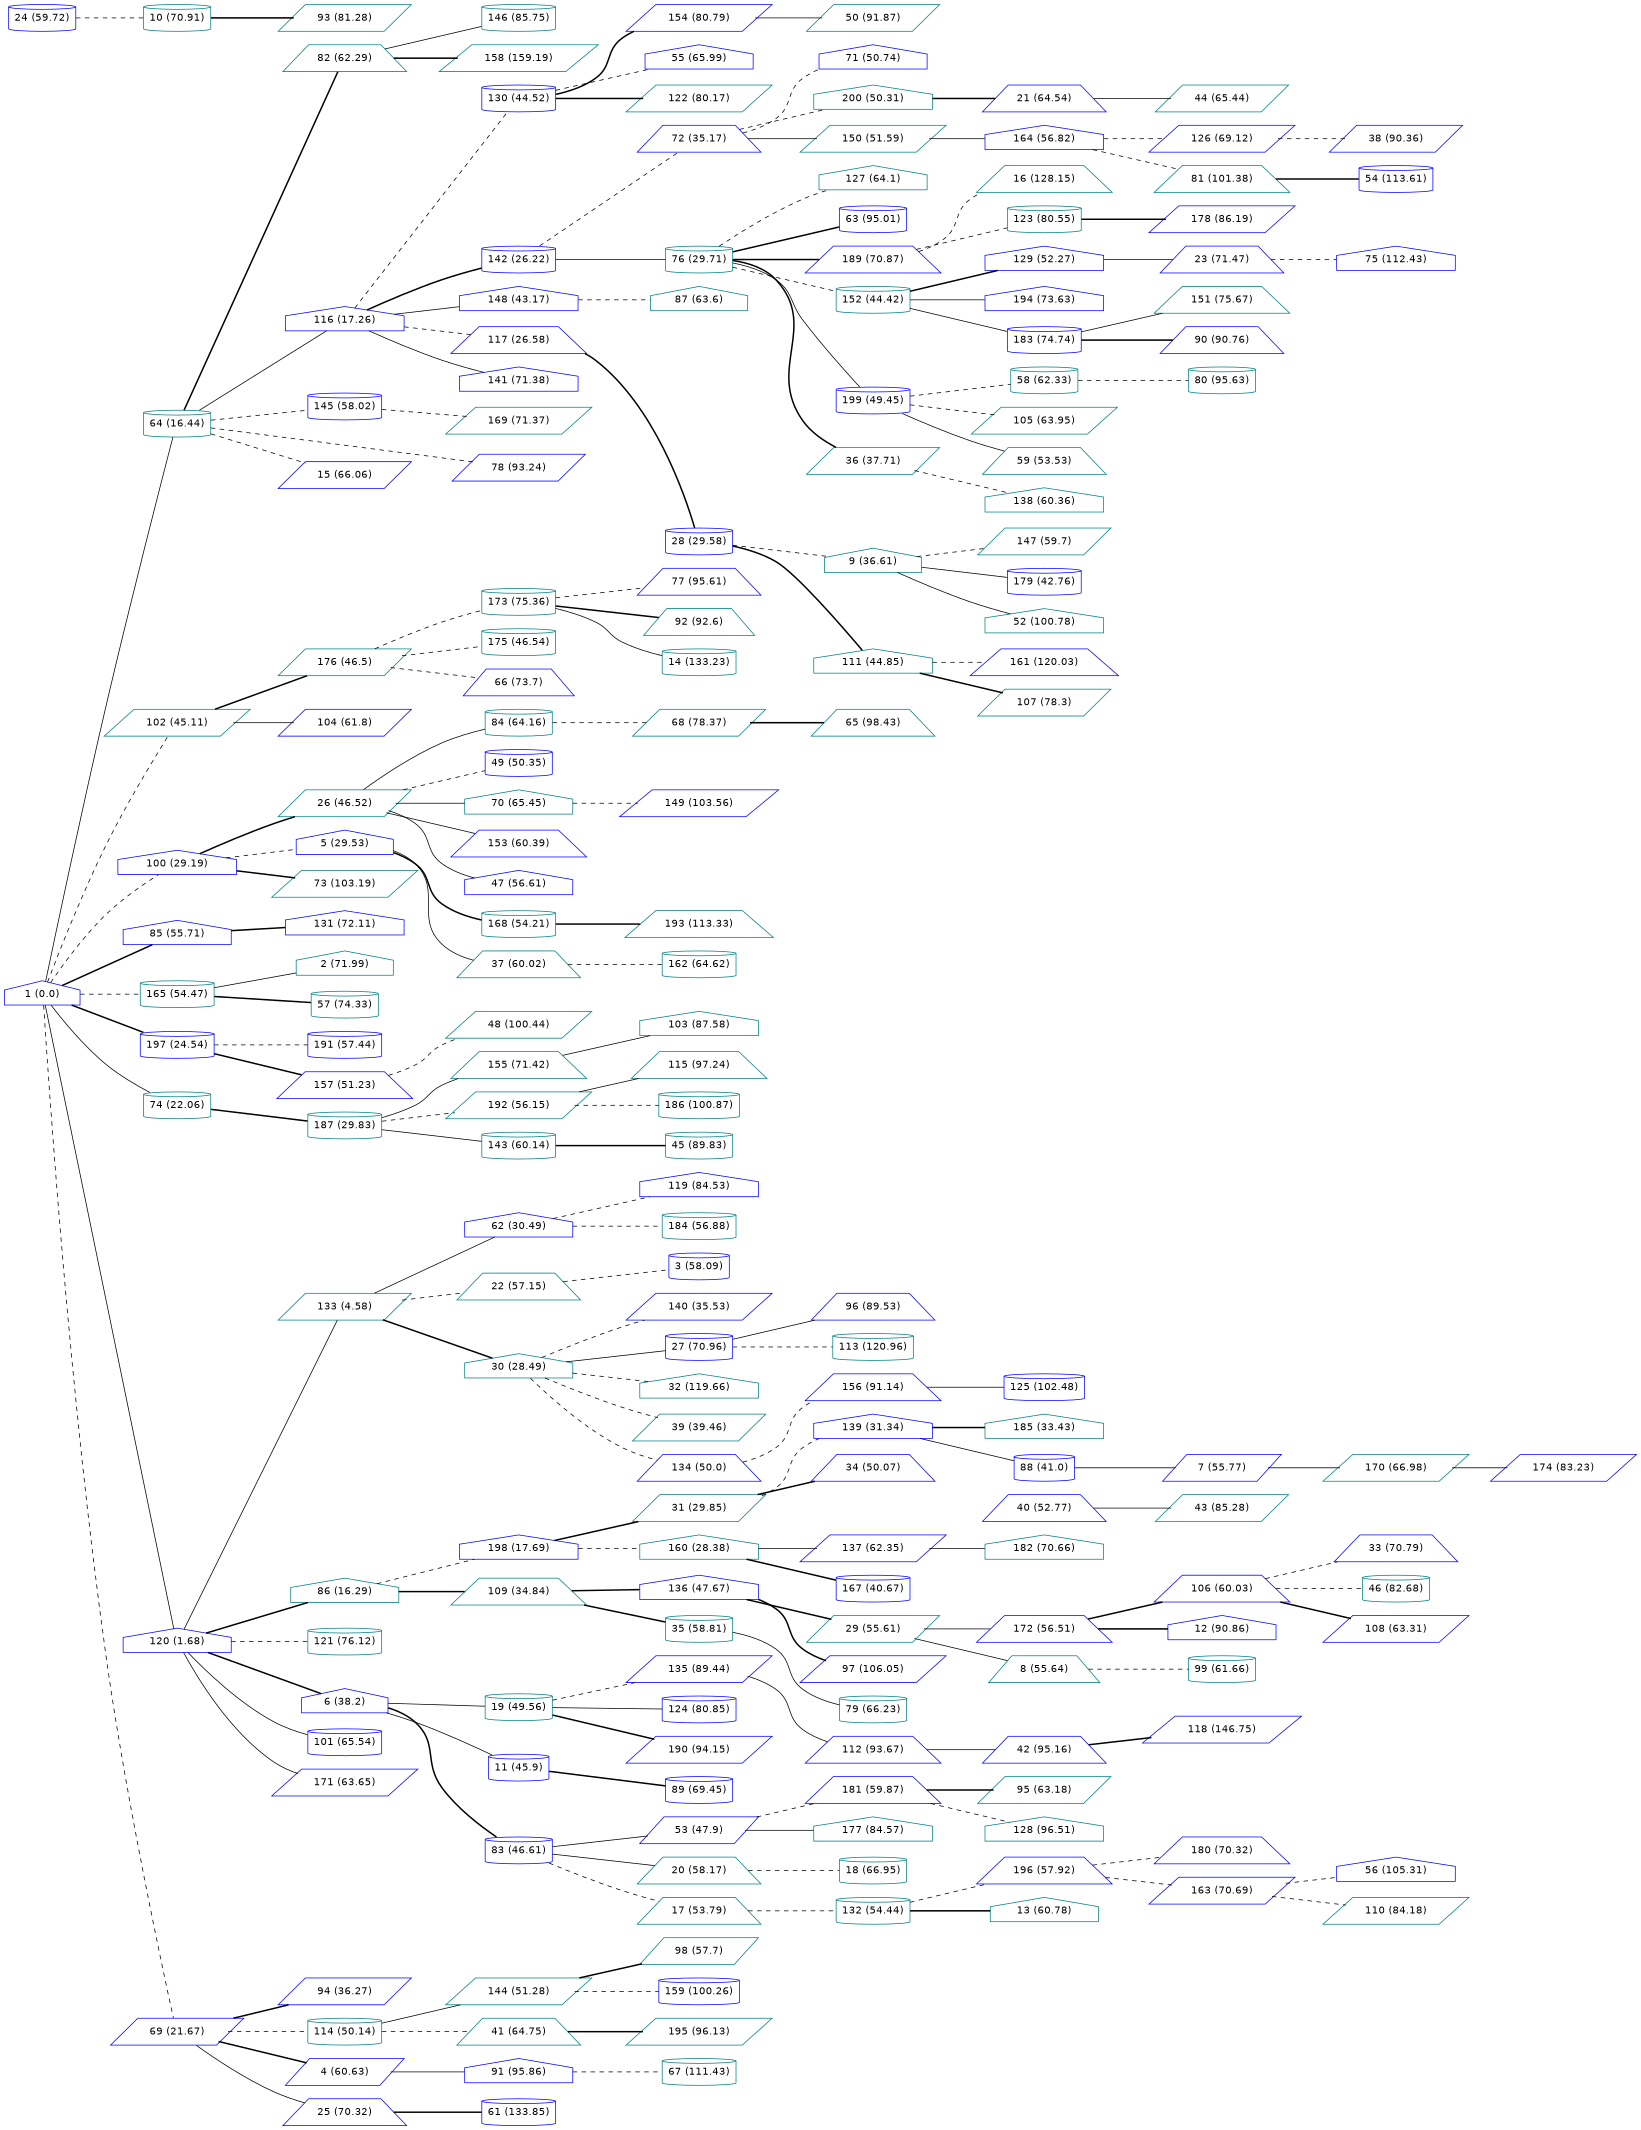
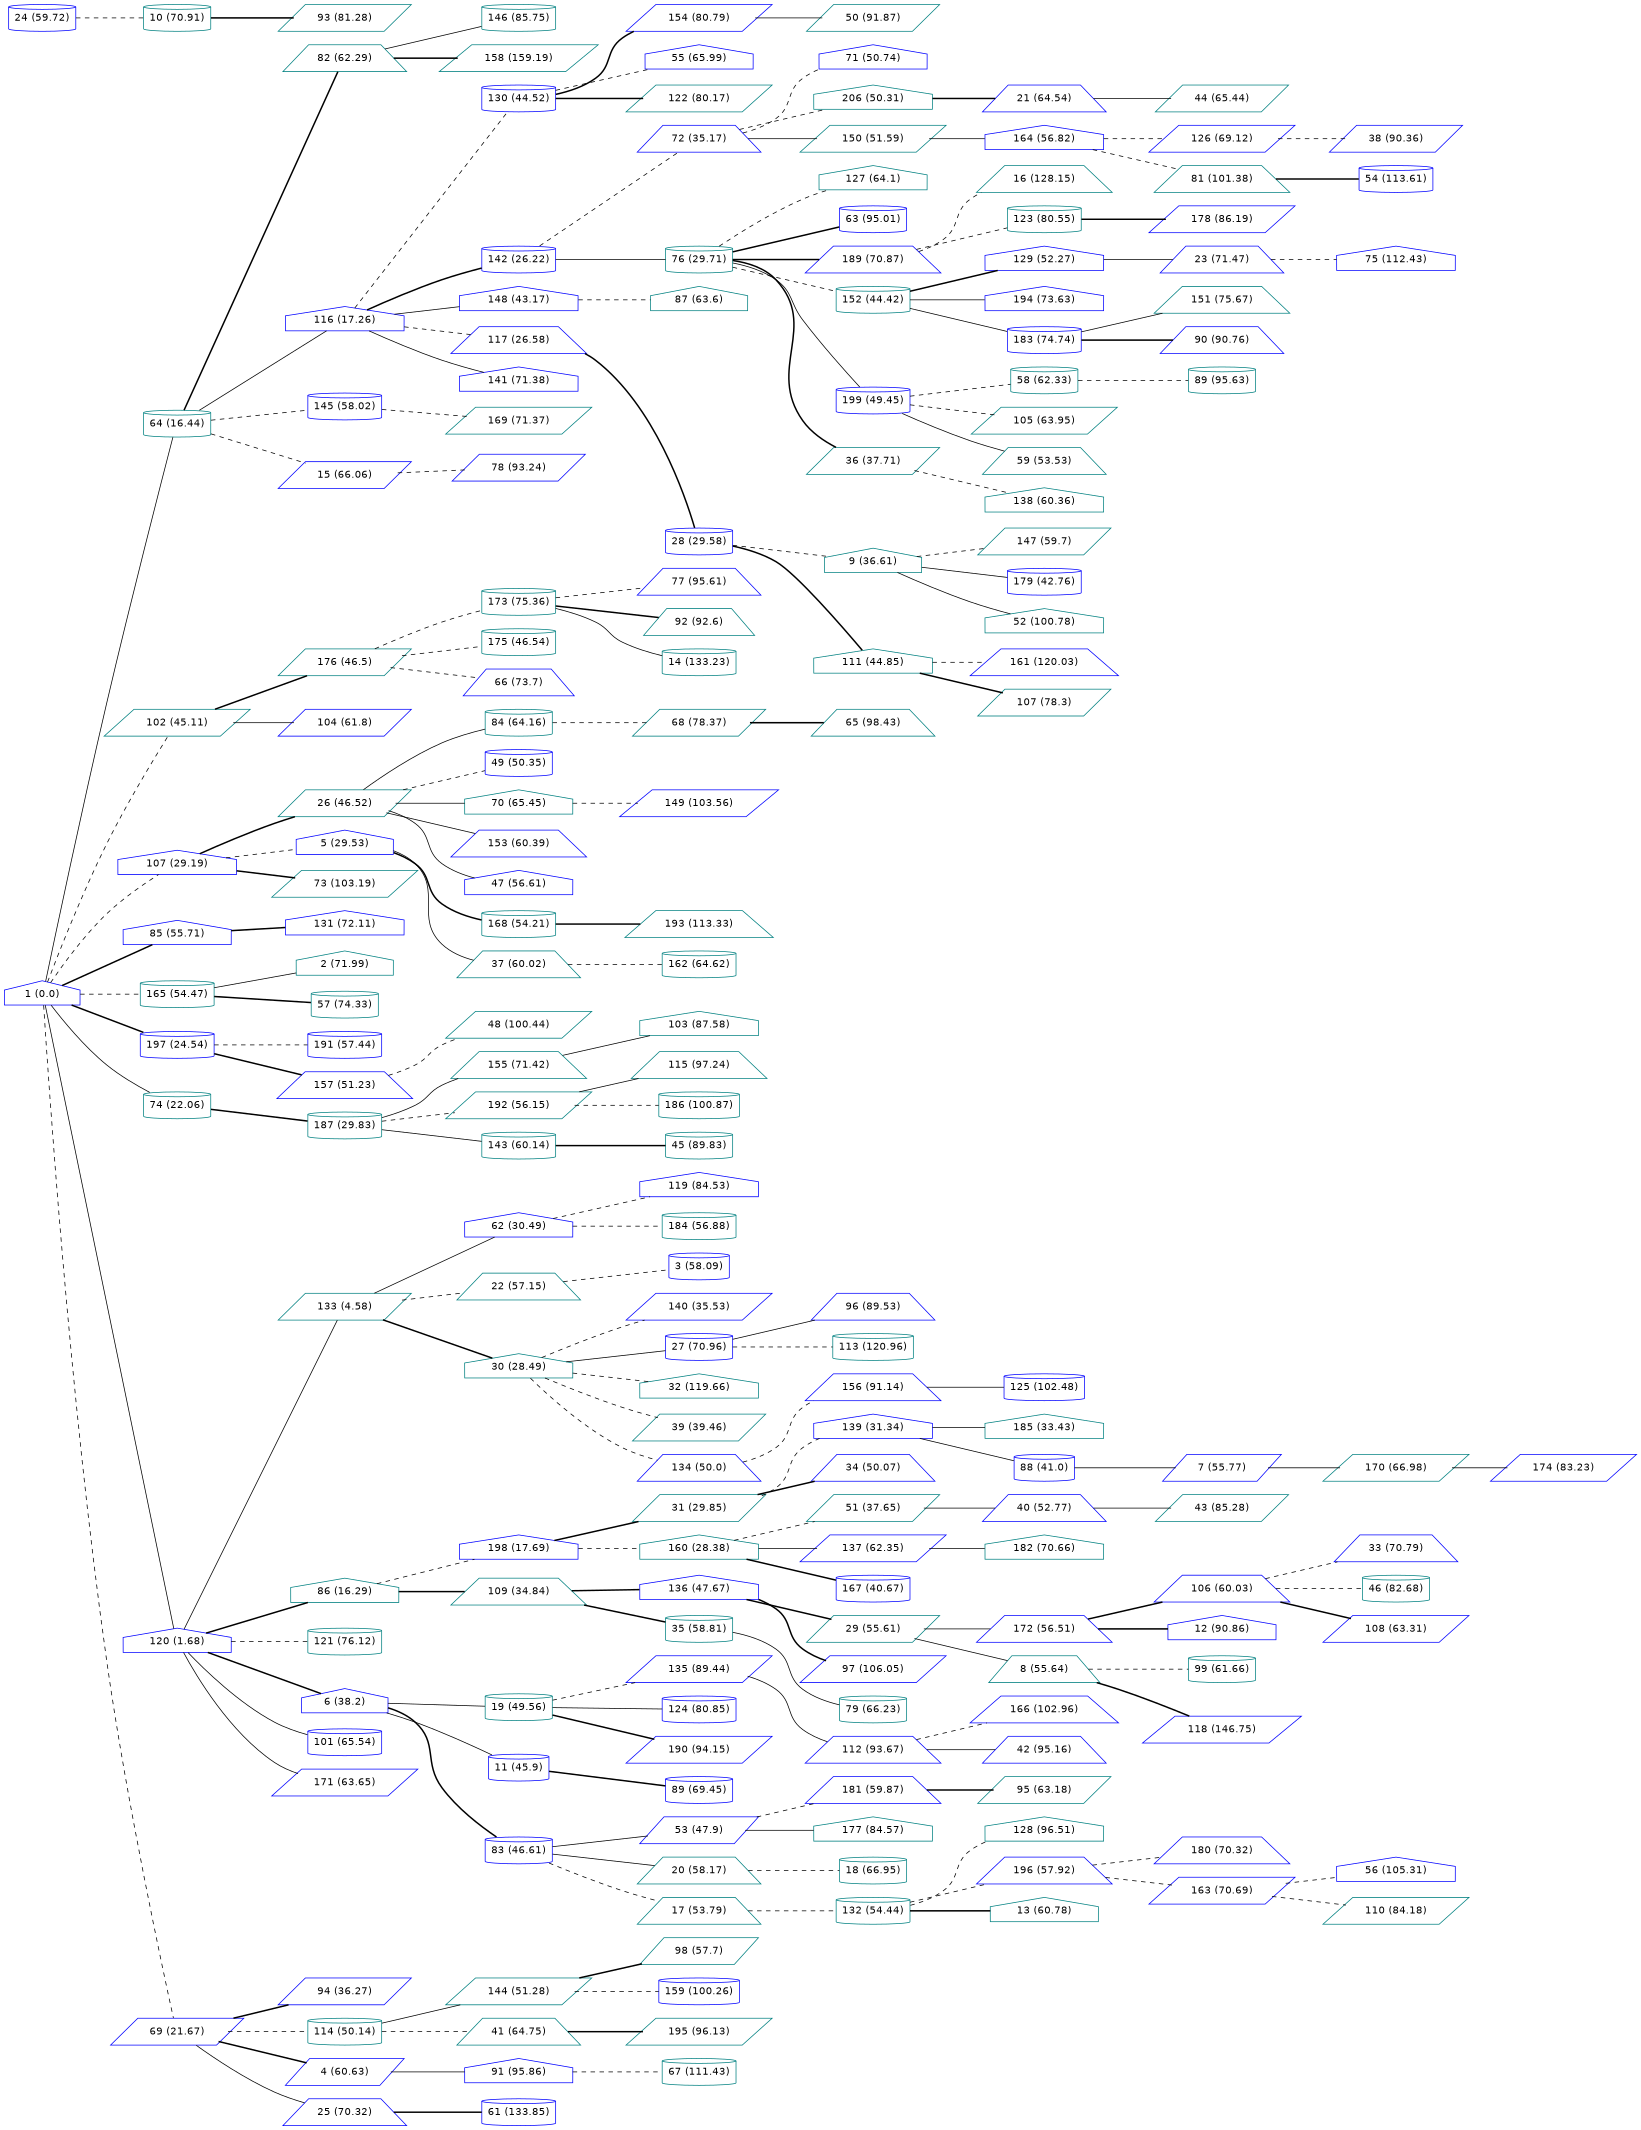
node "200 (50.31)": label "200 (50.31)" -> "206 (50.31)"
node "80 (95.63)": label "80 (95.63)" -> "89 (95.63)"
edge "64 (16.44)" -- "78 (93.24)": now "15 (66.06)" -- "78 (93.24)"
node "100 (29.19)": label "100 (29.19)" -> "107 (29.19)"
edge "139 (31.34)" -- "185 (33.43)": style bold -> solid
node "51 (37.65)": added
node "166 (102.96)": added
edge "118 (146.75)" -- "42 (95.16)": now "118 (146.75)" -- "8 (55.64)"
edge "181 (59.87)" -- "128 (96.51)": now "132 (54.44)" -- "128 (96.51)"
